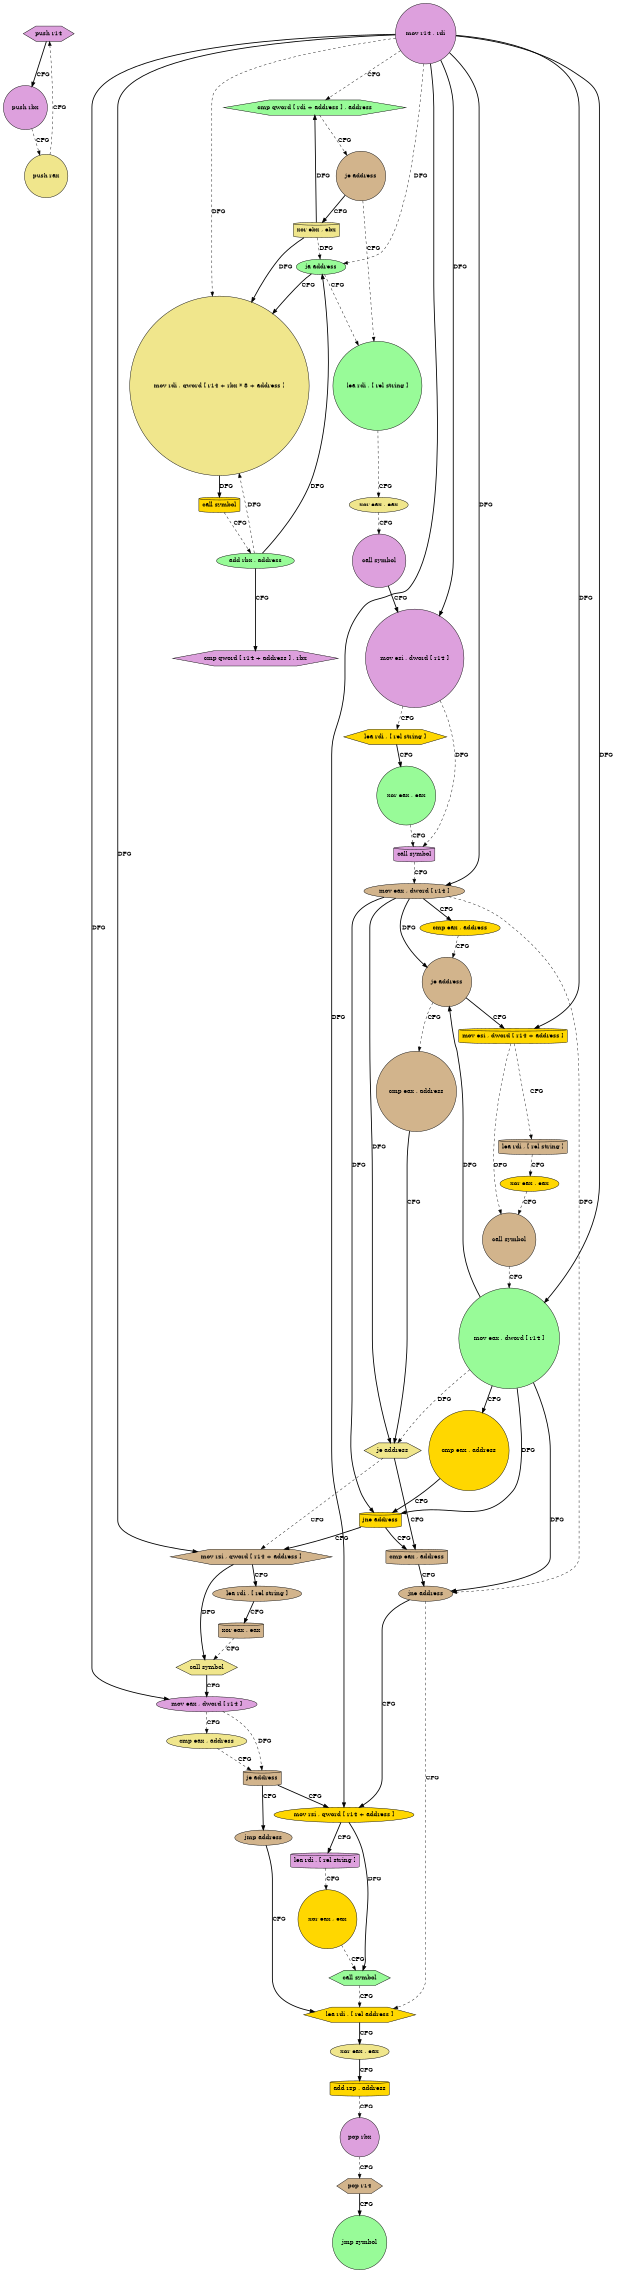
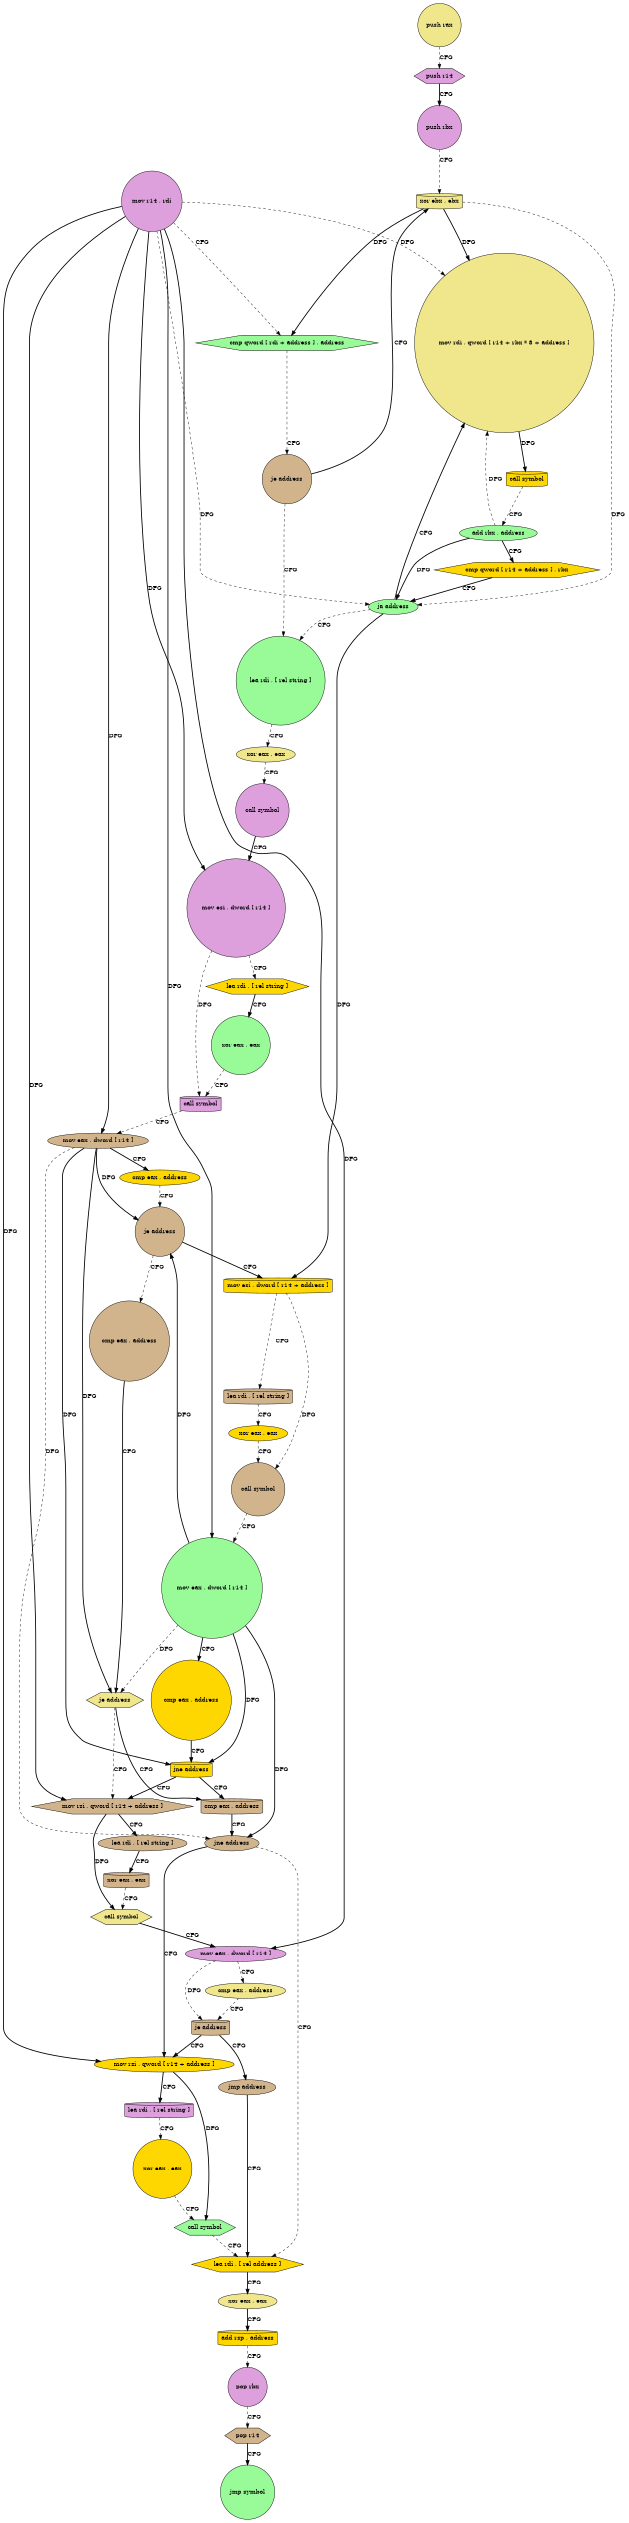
edge "push rbx" -> "push rax": now "push rbx" -> "xor ebx , ebx"
edge "mov r14 , rdi" -> "mov esi , dword [ r14 + address ]": now "ja address" -> "mov esi , dword [ r14 + address ]"
edge "cmp qword [ r14 + address ] , rbx" -> "ja address": added, label "CFG"
node "cmp qword [ r14 + address ] , rbx": fillcolor plum -> gold
